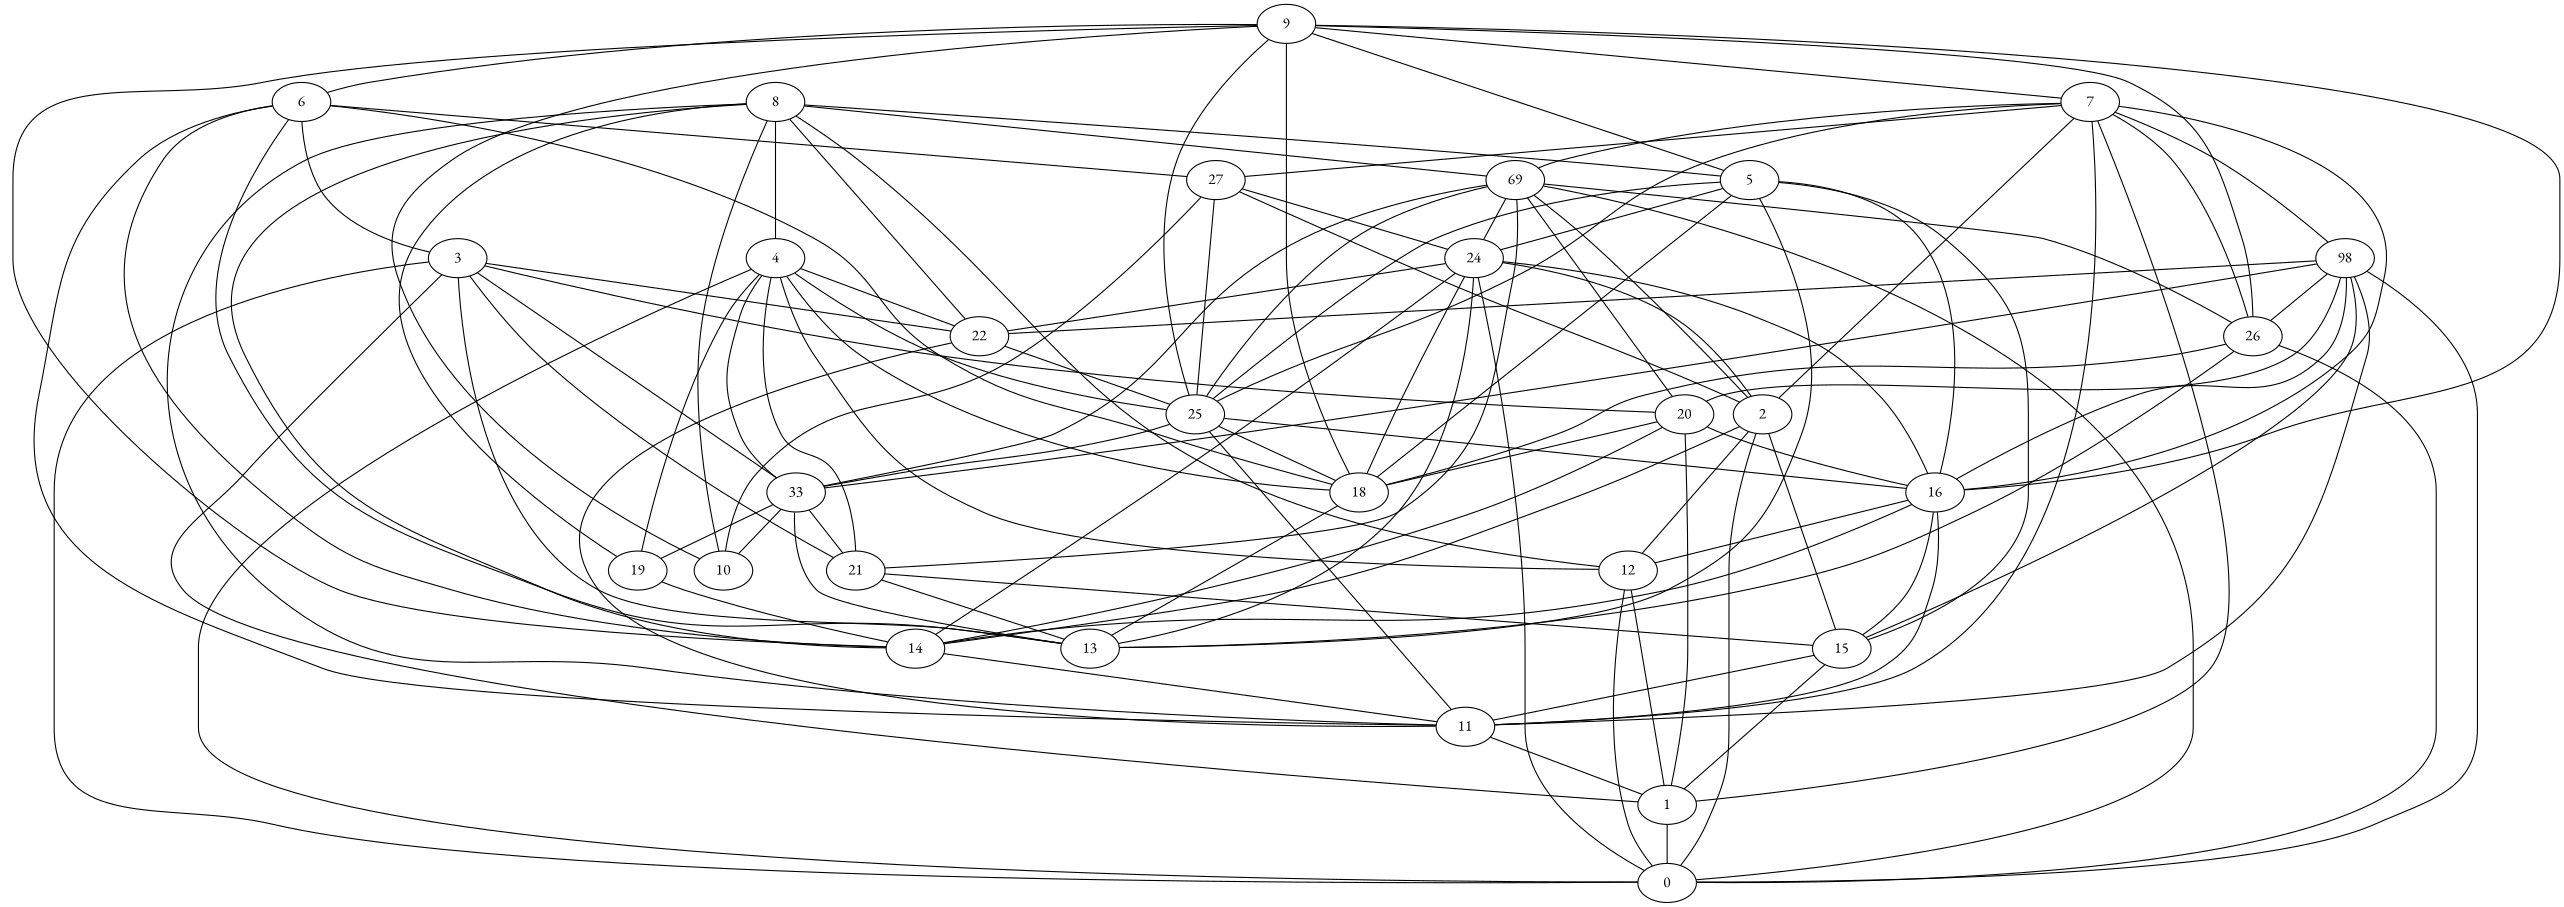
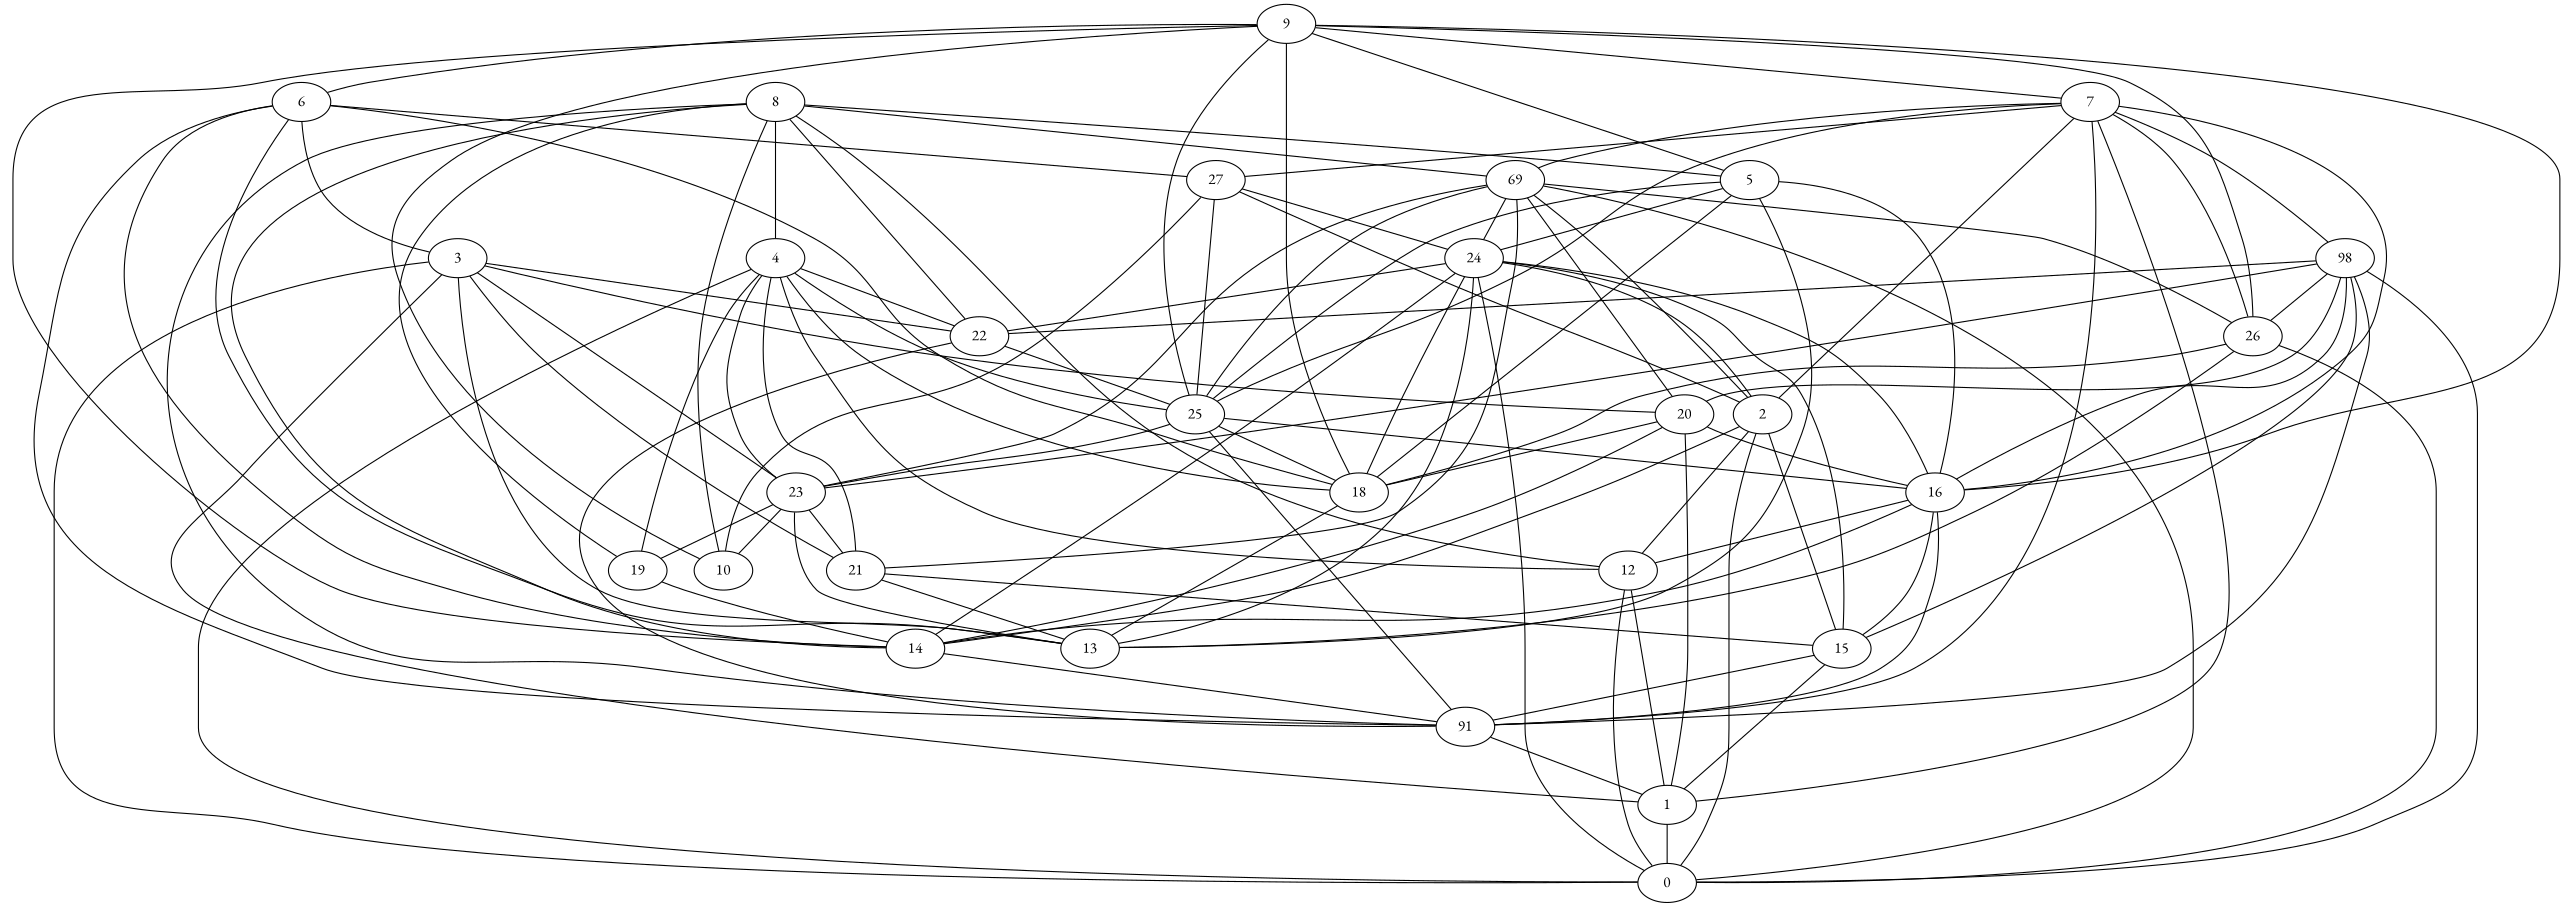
edge "5" -- "15": now "24" -- "15"
node "33": label "33" -> "23"
node "11": label "11" -> "91"
